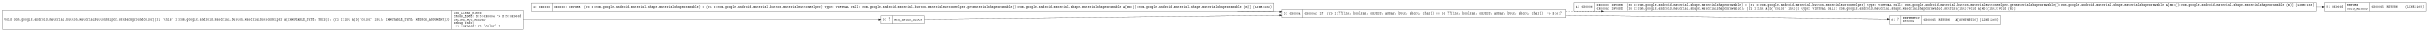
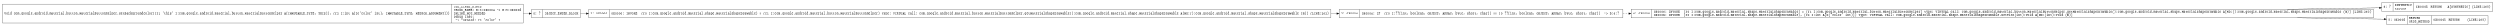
edge "0: ?" -> "3: 0x0004": now "0: ?" -> "2: 0x0000"
edge "3: 0x0004" -> "6: ?": now "4: 0x0006" -> "6: ?"
node "0: ?": text "MTH_ENTER_BLOCK" -> "OBJECT_ENTER_BLOCK"
